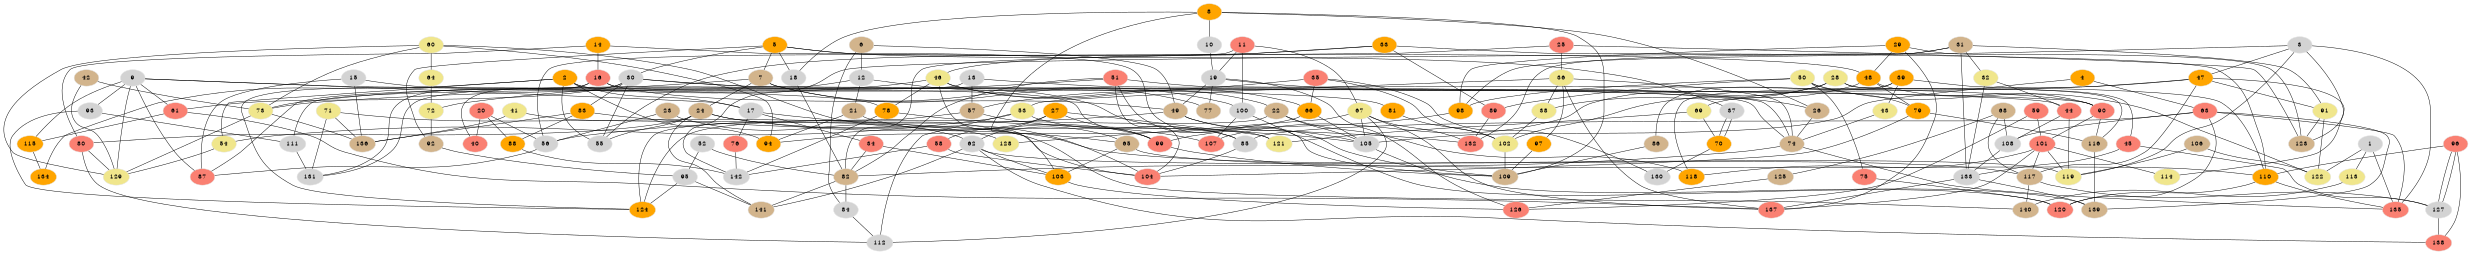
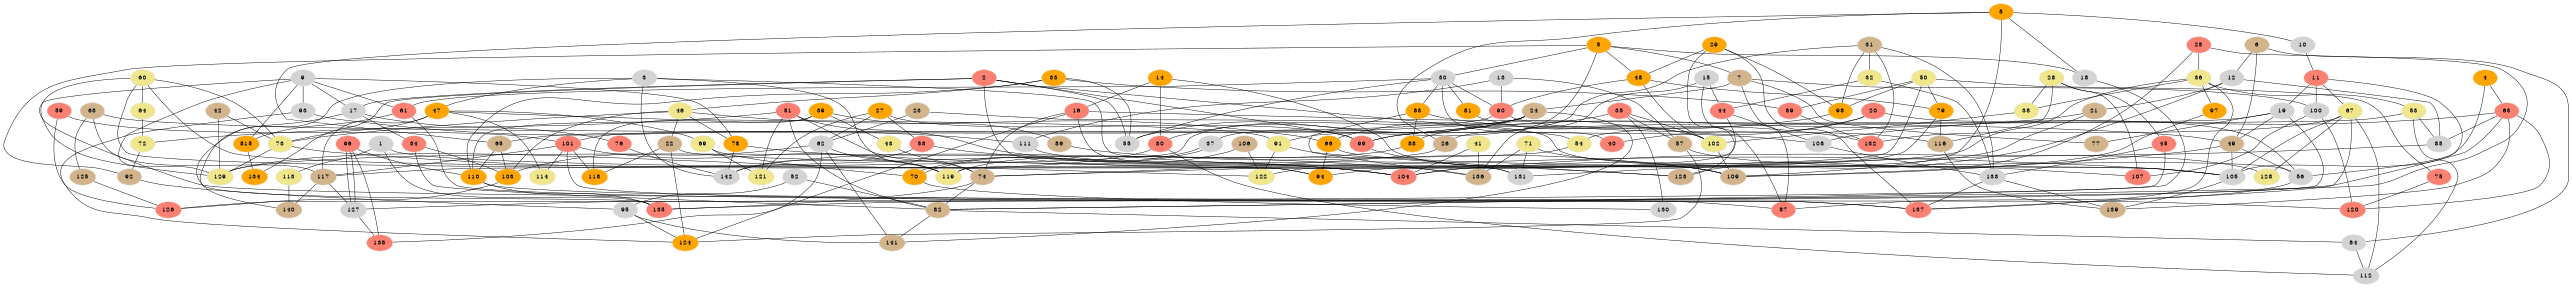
edge "10" -- "19": now "10" -- "11"
node "2": fillcolor orange -> salmon
node "115": label "115" -> "815"
